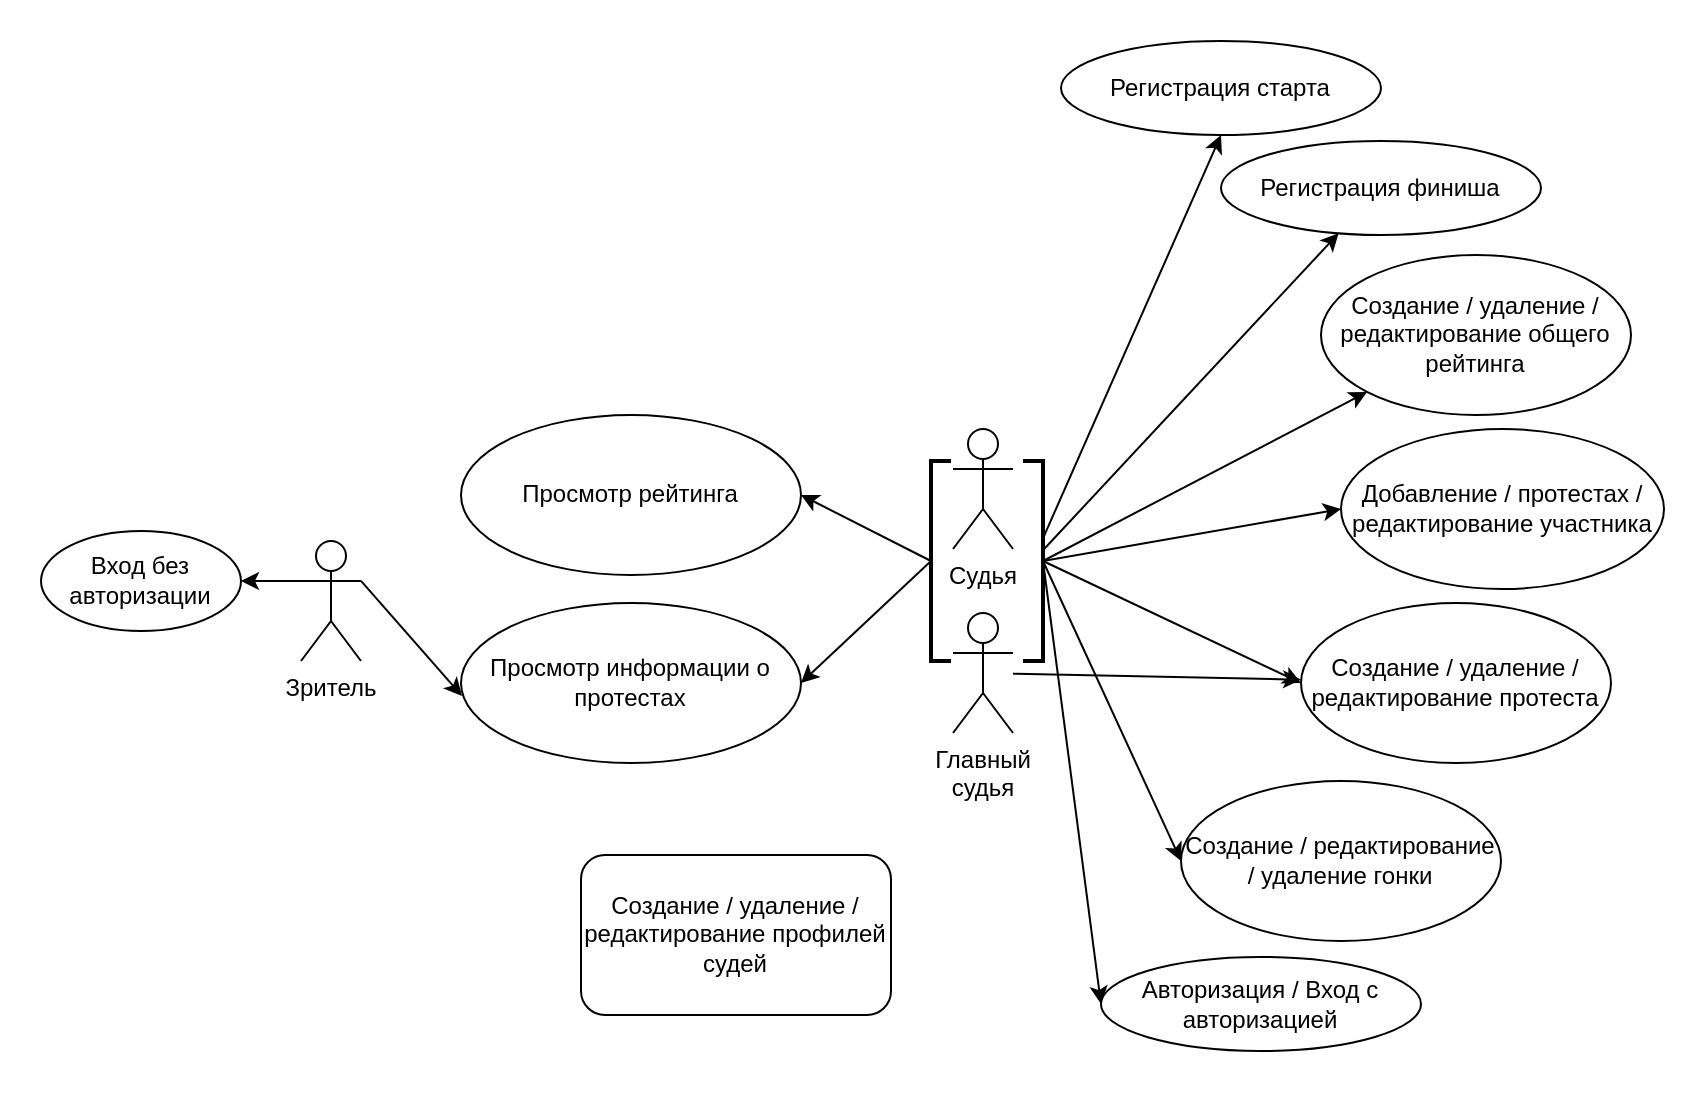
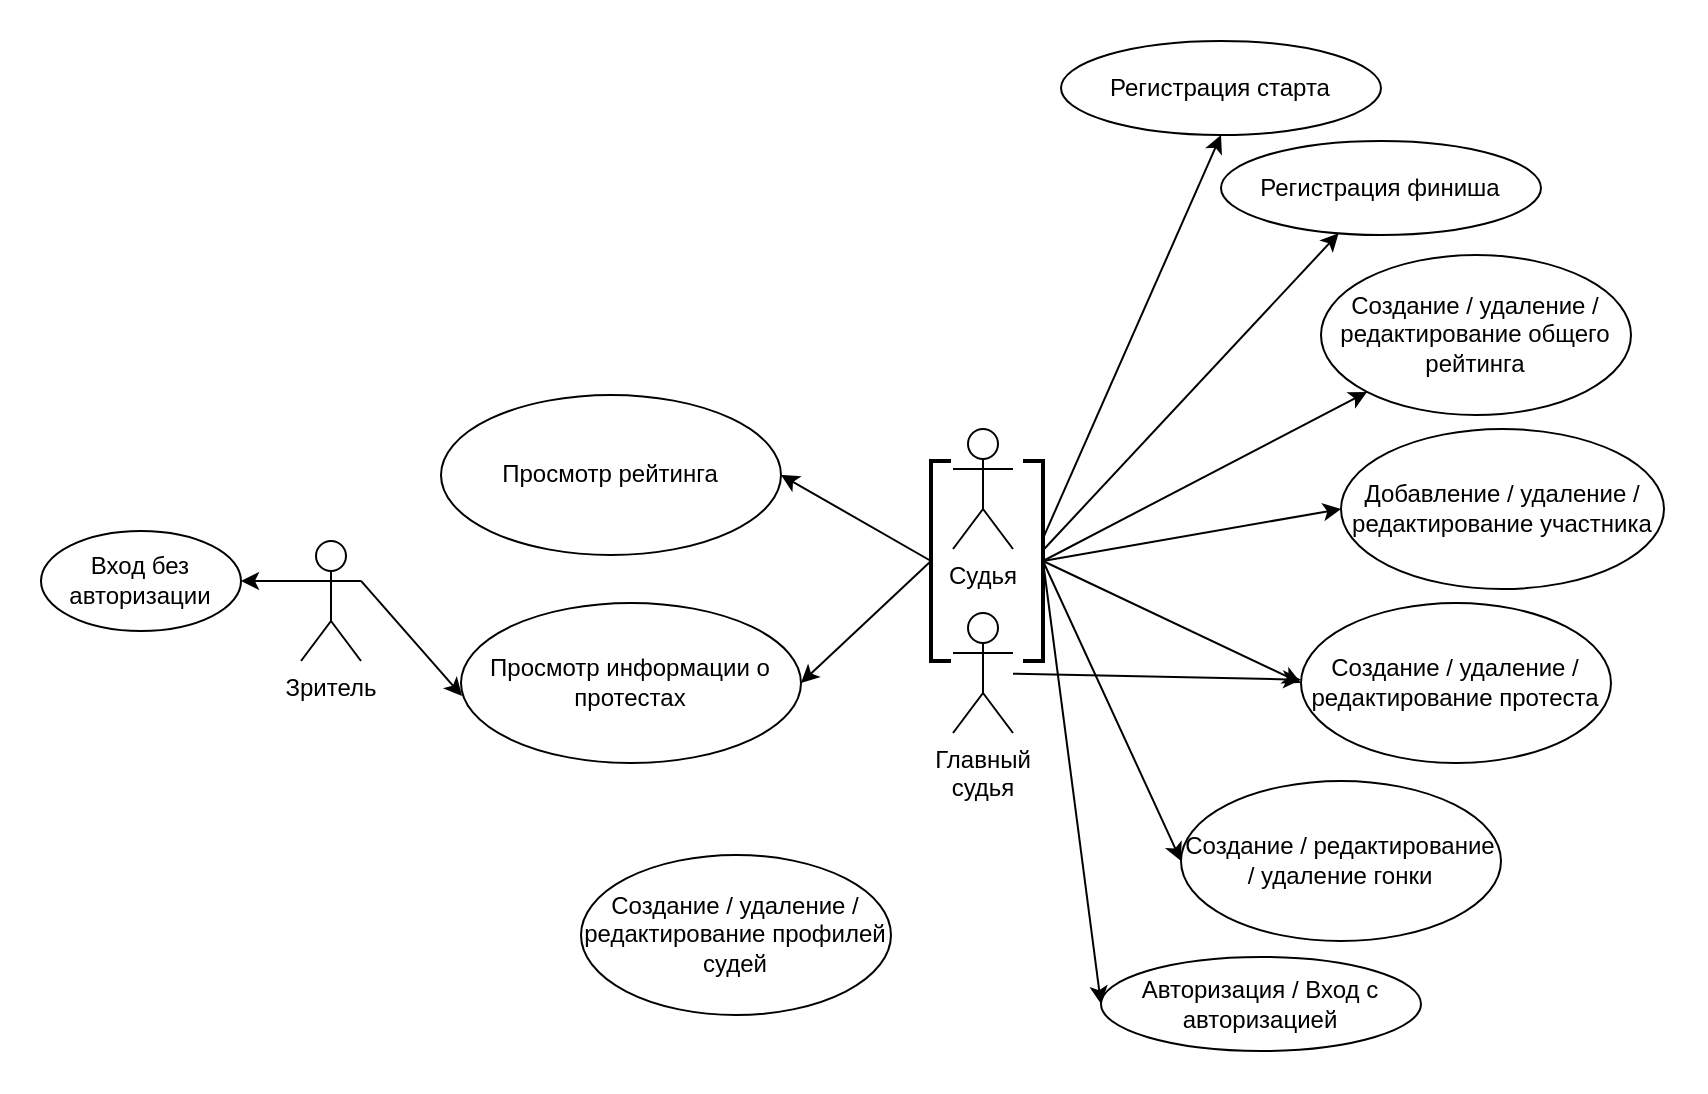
node "Просмотр рейтинга": moved (631, 495) -> (611, 475)
node "Добавление / протестах / редактирование участника": label "Добавление / протестах / редактирование участника" -> "Добавление / удаление / редактирование участника"
node "Создание / удаление / редактирование профилей судей": shape rounded rectangle -> ellipse
